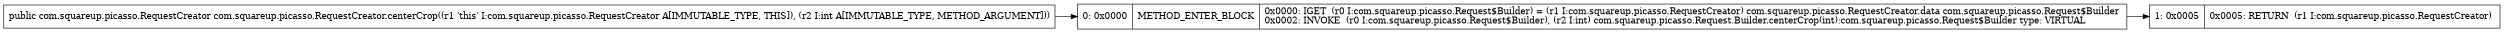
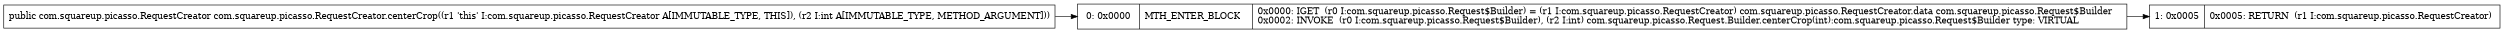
node "0: 0x0000": text "METHOD_ENTER_BLOCK" -> "MTH_ENTER_BLOCK"
